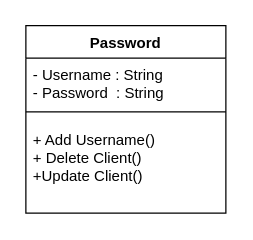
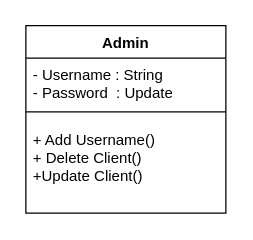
node "Password": label "Password" -> "Admin"
node "- Username : String - Password : String": label "- Username : String - Password : String" -> "- Username : String - Password : Update"
